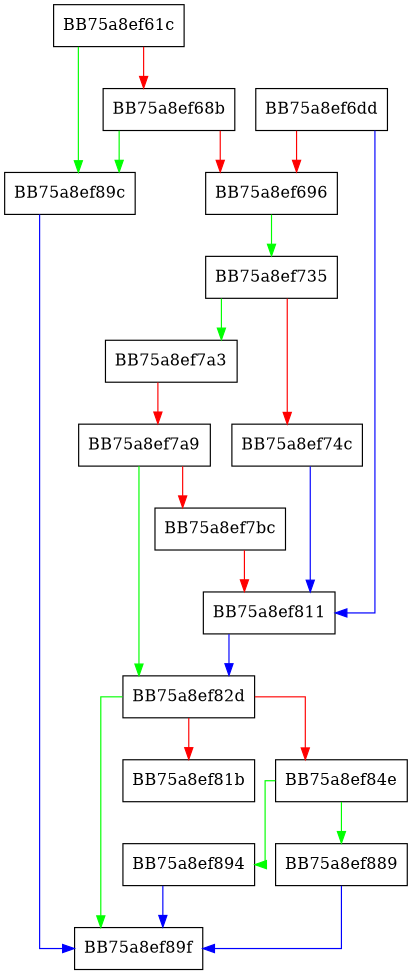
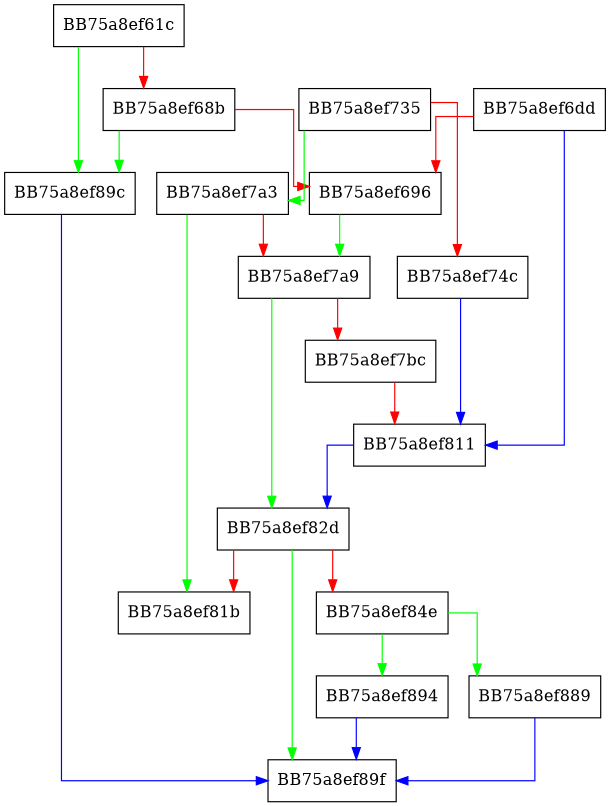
edge "BB75a8ef696" -> "BB75a8ef735": now "BB75a8ef696" -> "BB75a8ef7a9"
edge "BB75a8ef7a3" -> "BB75a8ef81b": added
